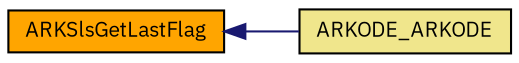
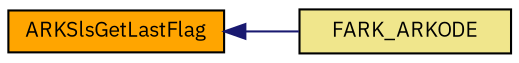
node "ARKODE_ARKODE": label "ARKODE_ARKODE" -> "FARK_ARKODE"
